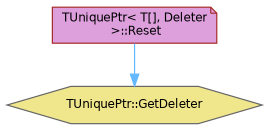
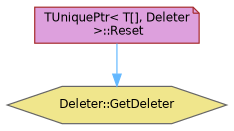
node "TUniquePtr::GetDeleter": label "TUniquePtr::GetDeleter" -> "Deleter::GetDeleter"
